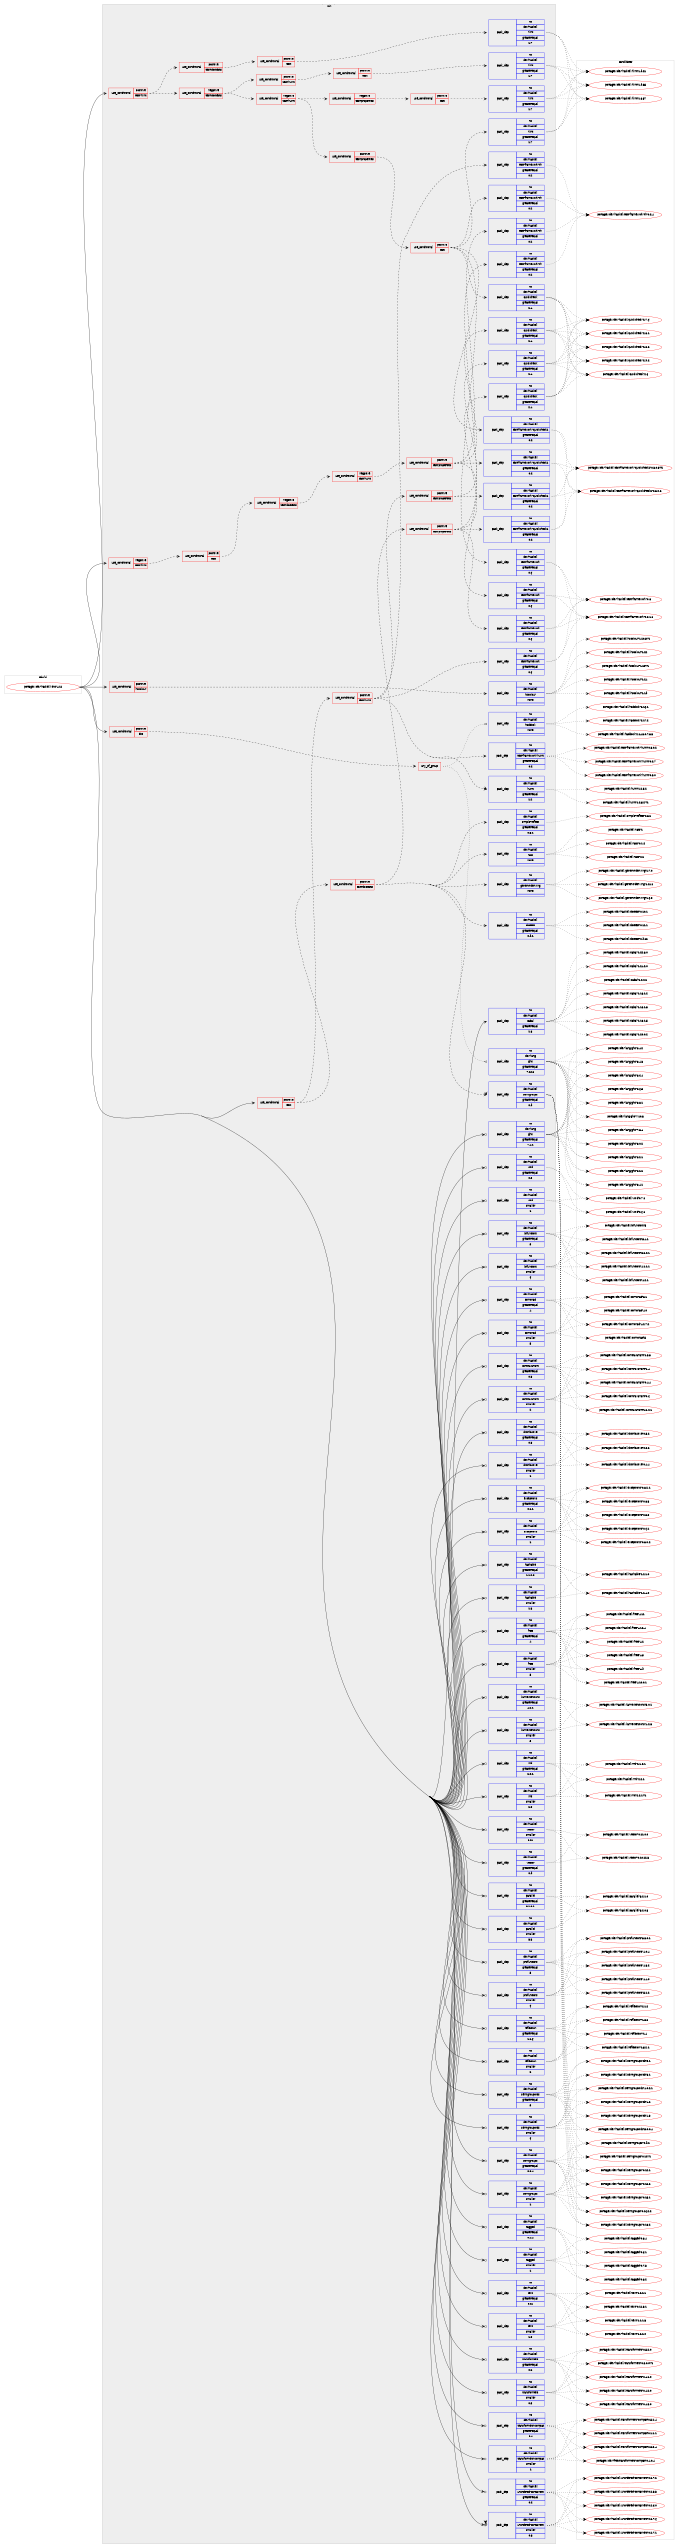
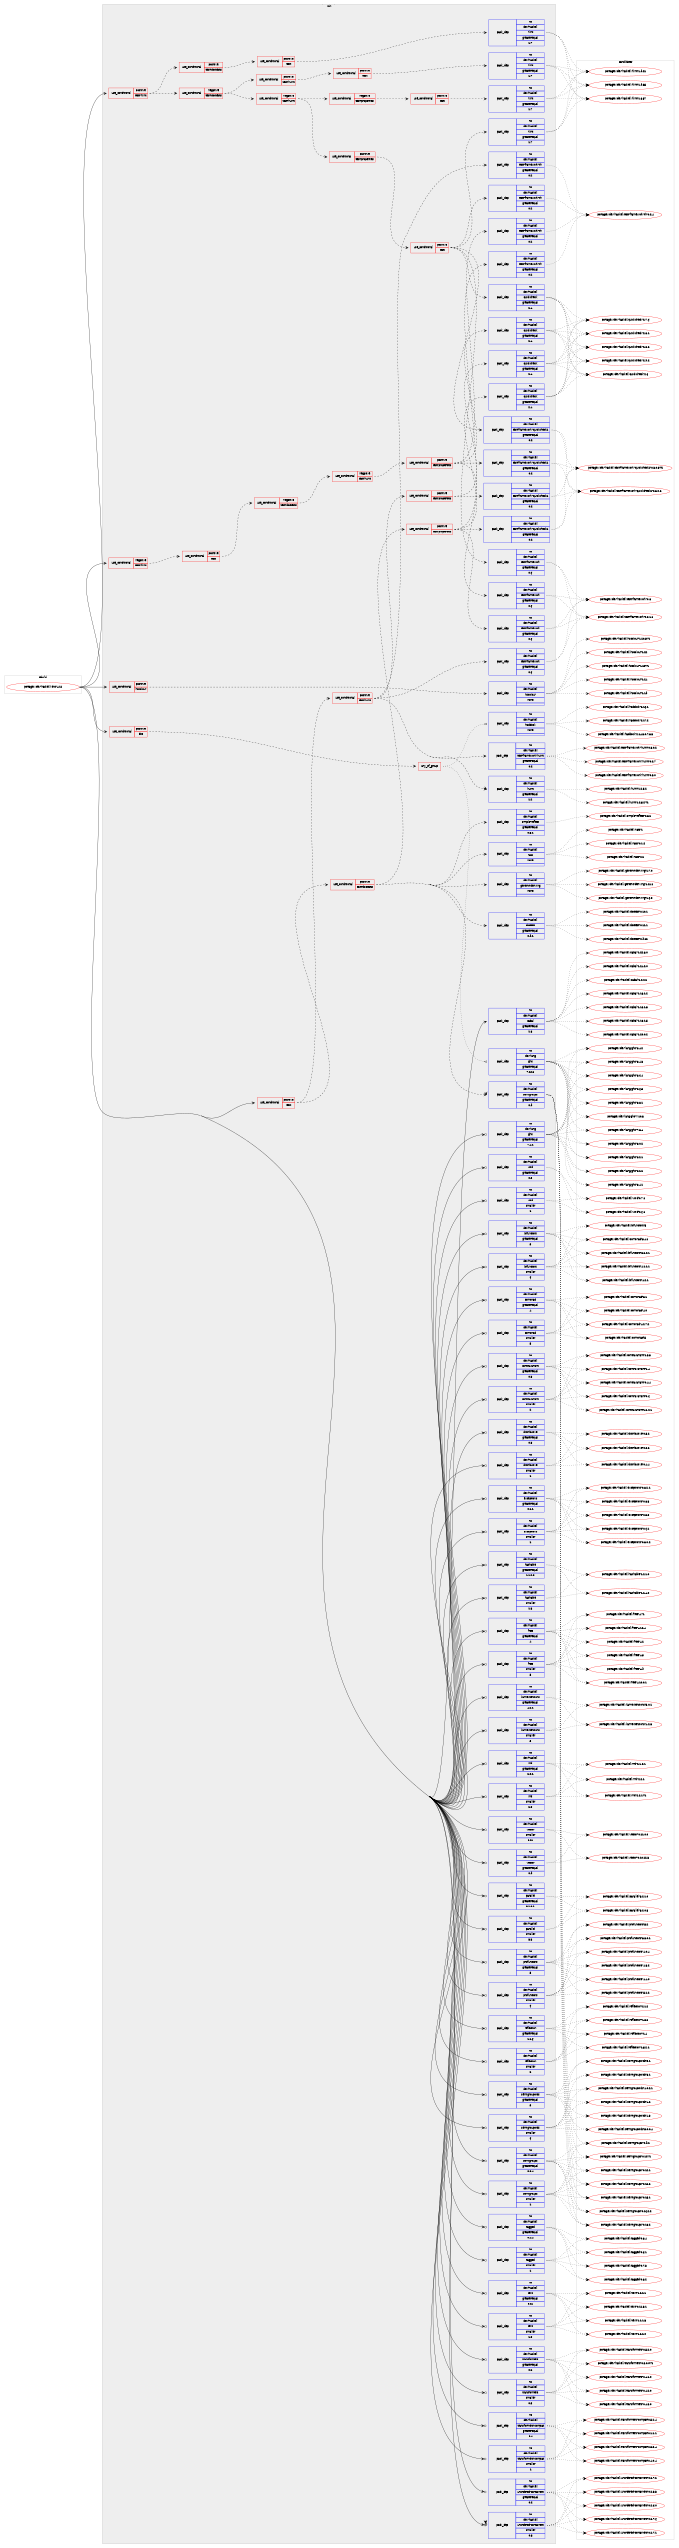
node "portage://dev-haskell/bifunctors-5.4.1": label "portage://dev-haskell/bifunctors-5.4.1" -> "portage://dev-haskell/comonad-5.4.1"
node "portage://dev-haskell/free-4.11": label "portage://dev-haskell/free-4.11" -> "portage://dev-haskell/free-4.71"
node "portage://dev-haskell/profunctors-5.2": added
node "portage://dev-free/transformers-compat-0.4.0.4": label "portage://dev-free/transformers-compat-0.4.0.4" -> "portage://dev-haskell/transformers-compat-0.4.0.4"
